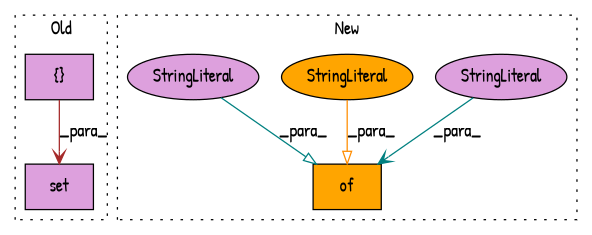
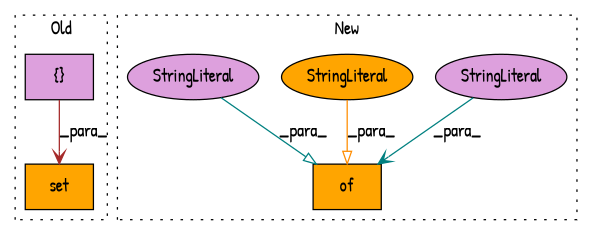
node "set": fillcolor plum -> orange
